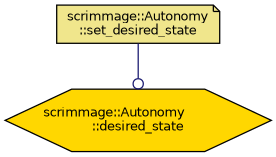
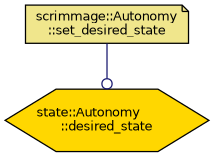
node "scrimmage::Autonomy ::desired_state": label "scrimmage::Autonomy ::desired_state" -> "state::Autonomy ::desired_state"
